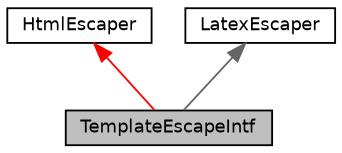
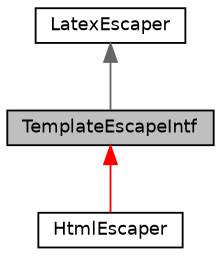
edge "TemplateEscapeIntf" -> "HtmlEscaper": reversed
